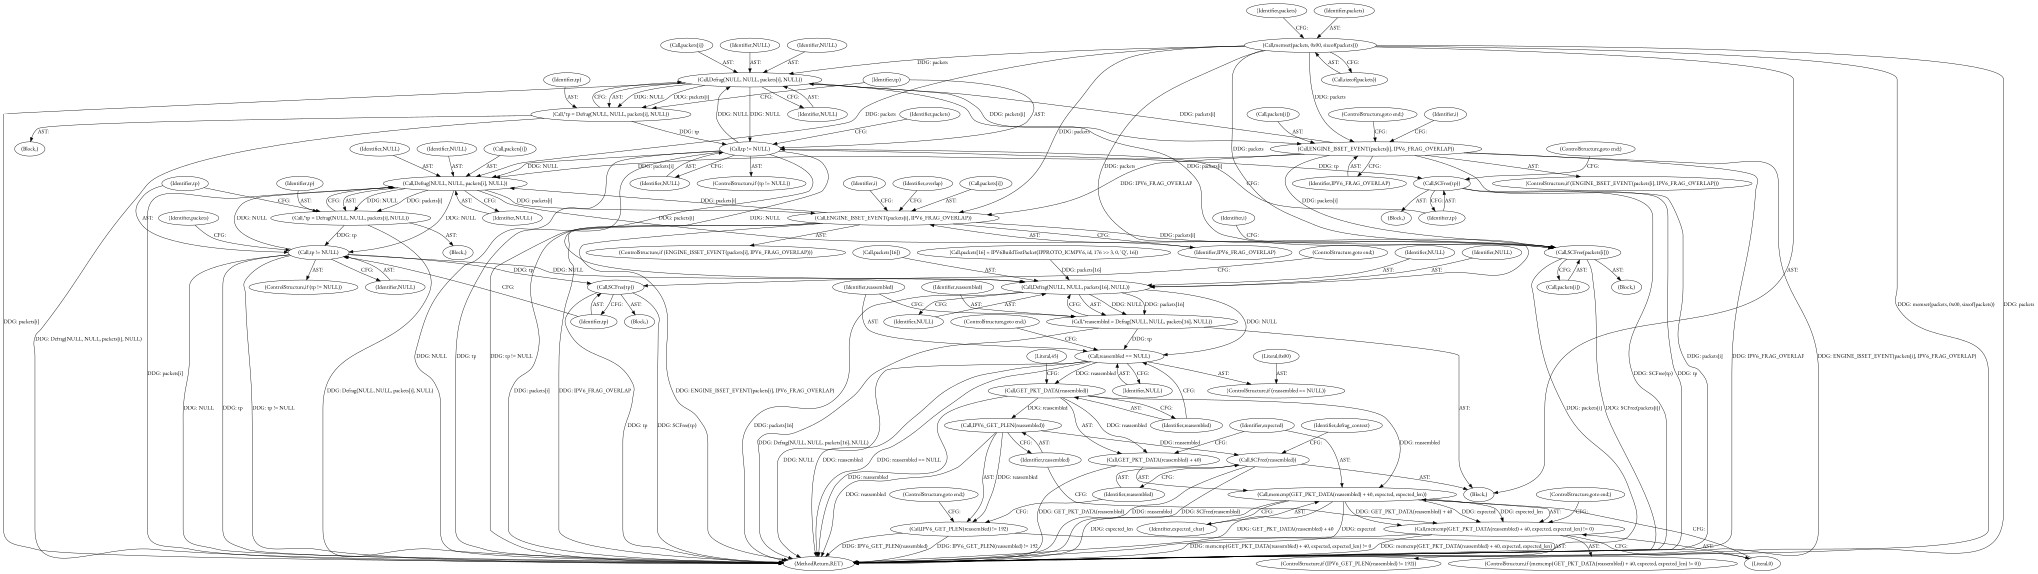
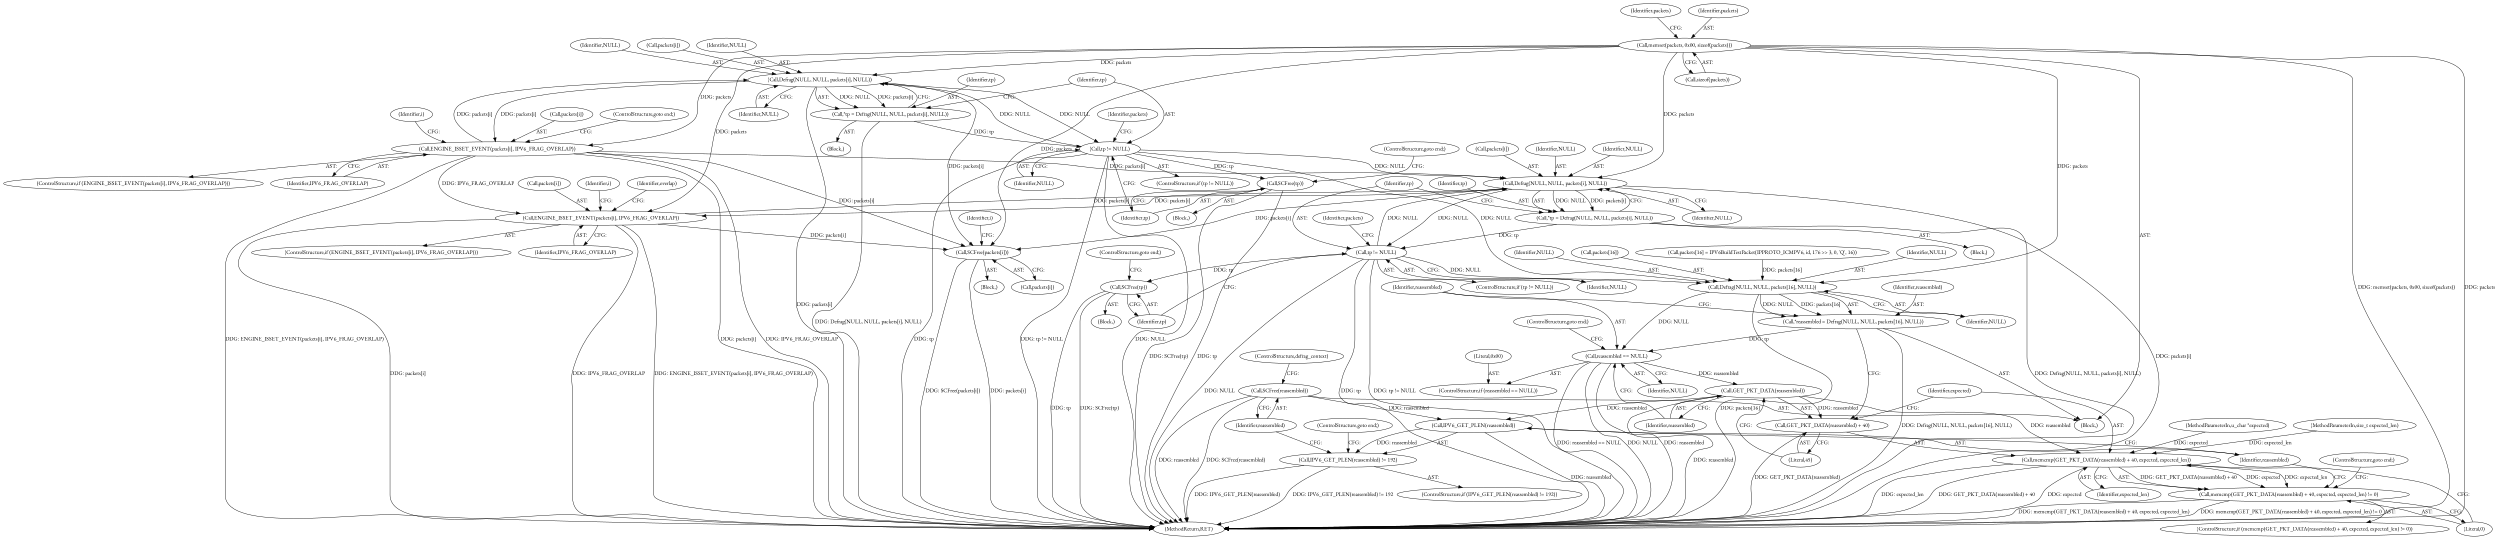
edge "(Call,*reassembled = Defrag(NULL, NULL, packets[16], NULL))" -> "(Call,Defrag(NULL, NULL, packets[16], NULL))": now "(Call,*reassembled = Defrag(NULL, NULL, packets[16], NULL))" -> "(Call,GET_PKT_DATA(reassembled) + 40)"
node "(Identifier,defrag_context)": label "(Identifier,defrag_context)" -> "(ControlStructure,defrag_context)"
node "(MethodParameterIn,u_char *expected)": added
node "(MethodParameterIn,size_t expected_len)": added
edge "(Call,GET_PKT_DATA(reassembled) + 40)" -> "(Literal,45)": added, label "CFG:"
edge "(Literal,45)" -> "(Call,GET_PKT_DATA(reassembled) + 40)": added, label "AST:"
edge "(Call,IPV6_GET_PLEN(reassembled))" -> "(Call,SCFree(reassembled))": reversed
node "(Identifier,expected_char)": label "(Identifier,expected_char)" -> "(Identifier,expected_len)"
